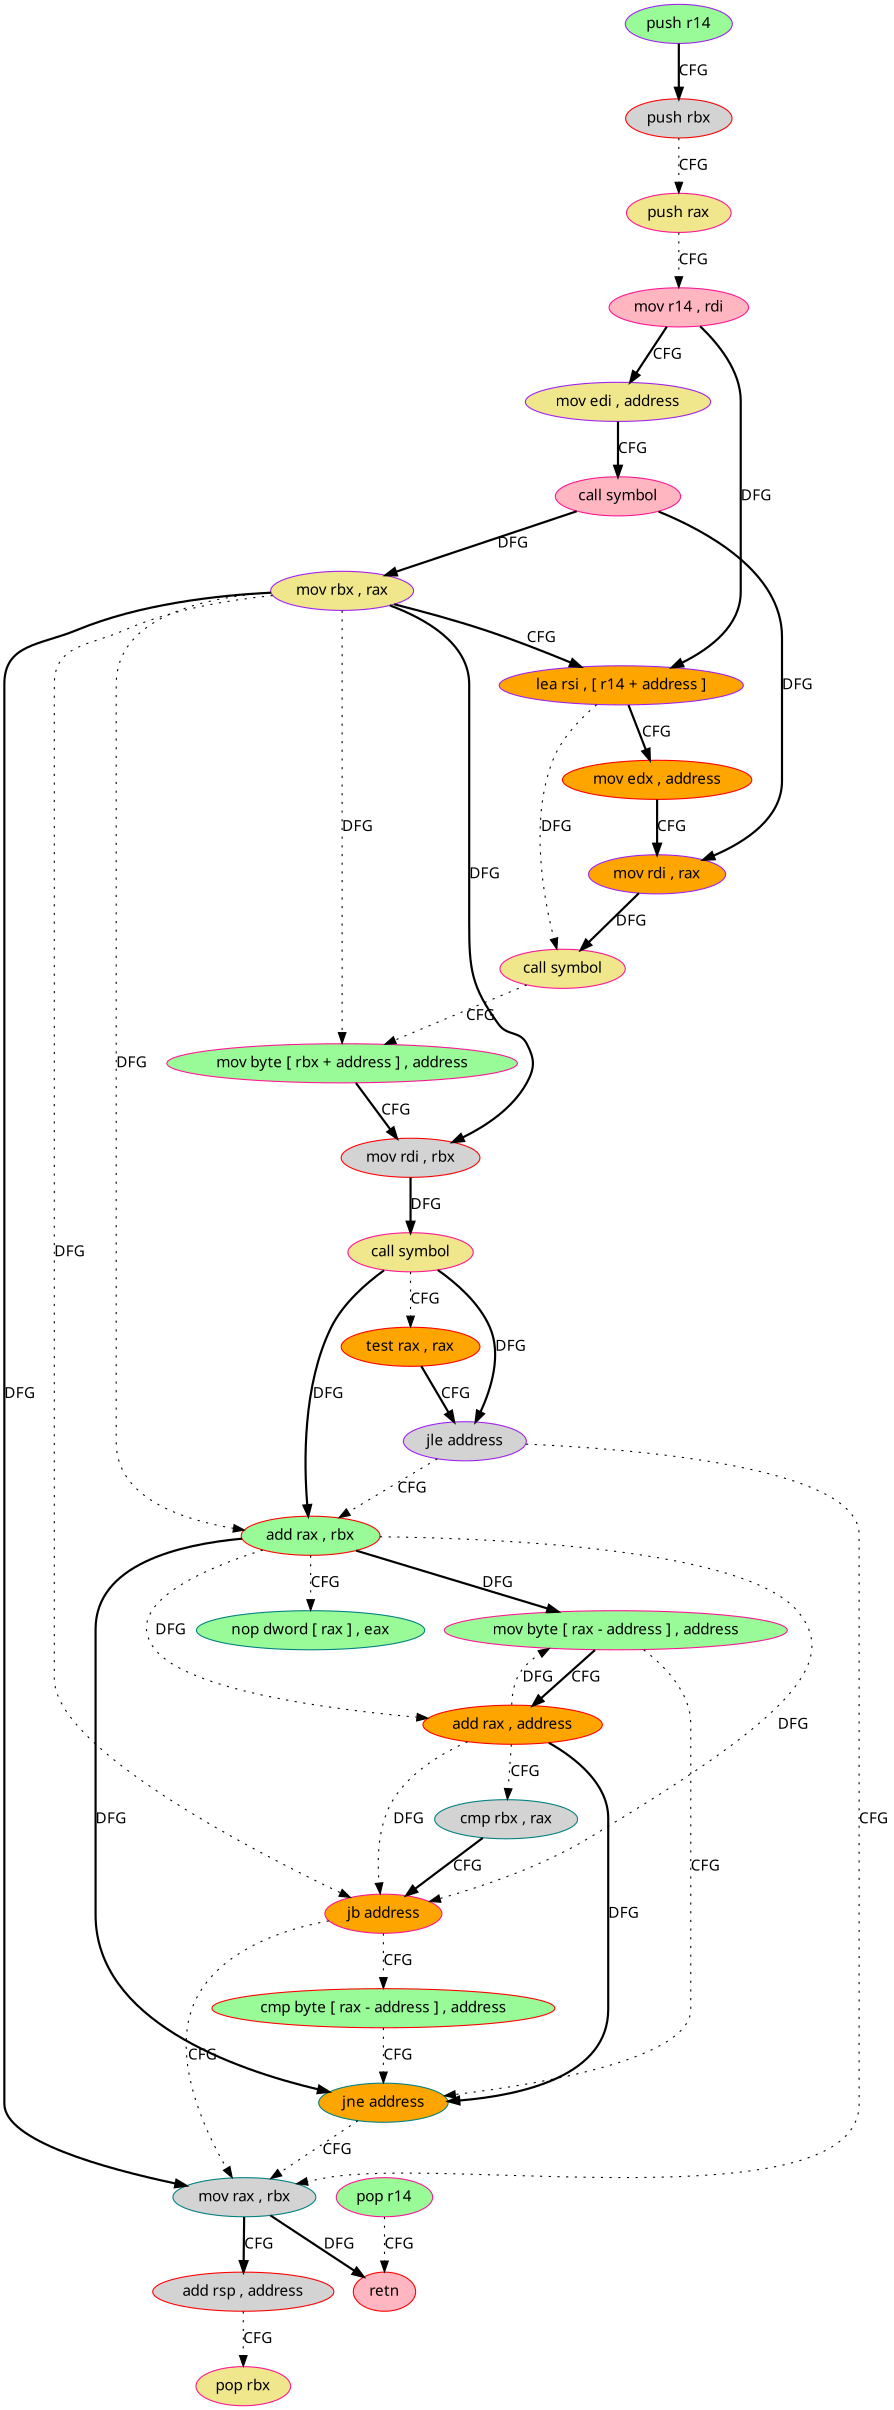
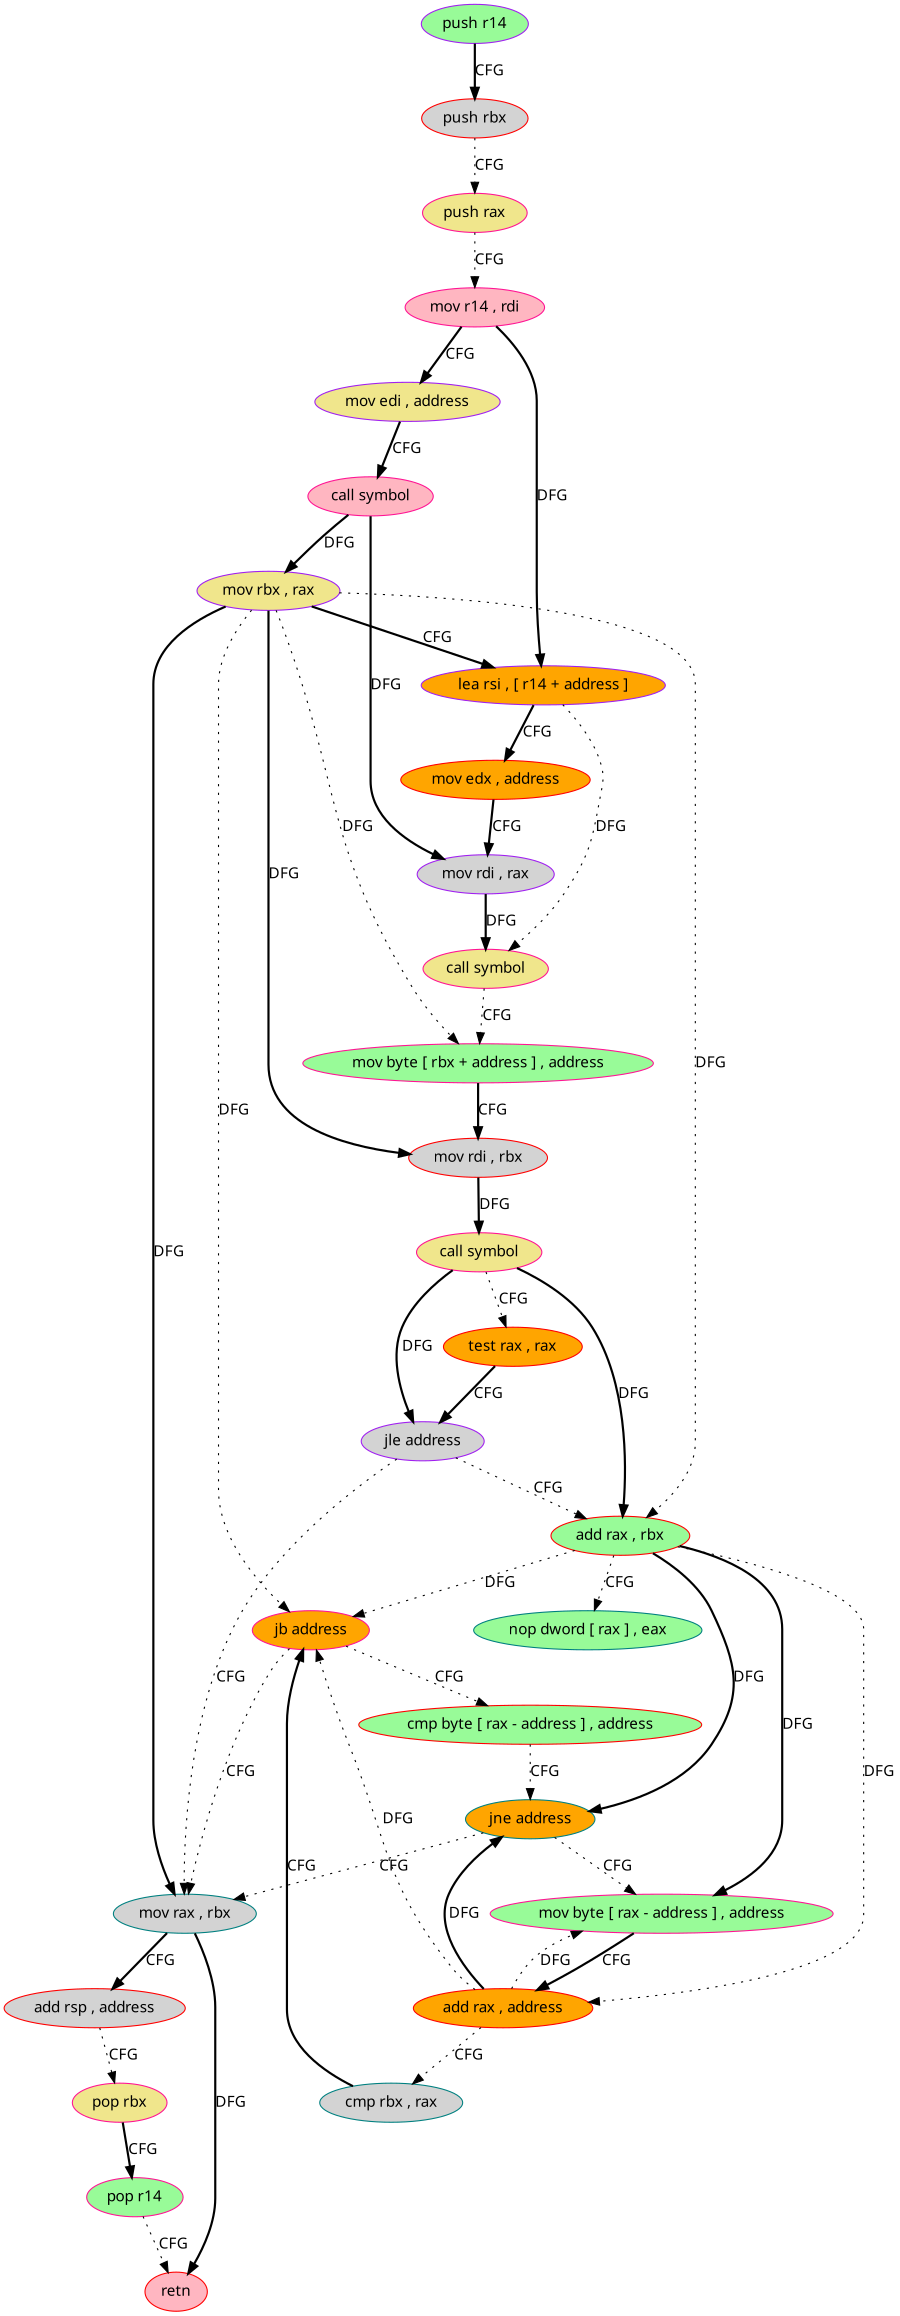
node "mov rdi , rax": fillcolor orange -> lightgrey
edge "mov byte [ rax - address ] , address" -> "jne address": reversed
edge "pop rbx" -> "pop r14": added, label "CFG"
